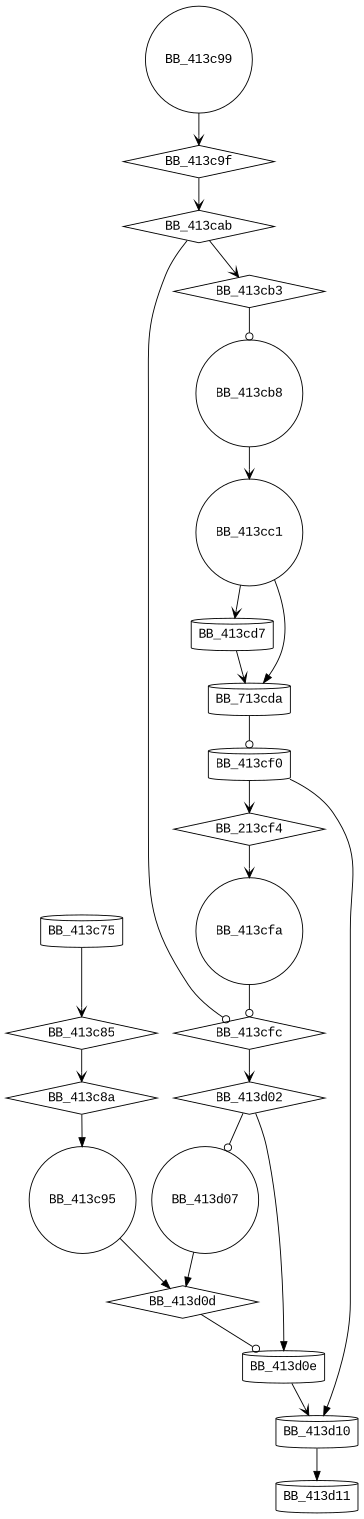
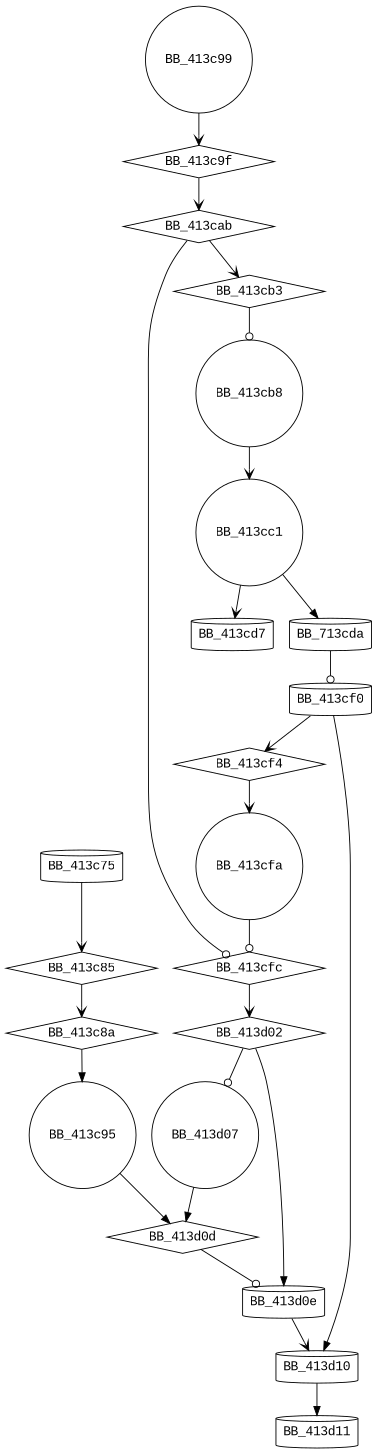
edge "BB_413cd7" -> "BB_713cda": removed
node "BB_213cf4": label "BB_213cf4" -> "BB_413cf4"
